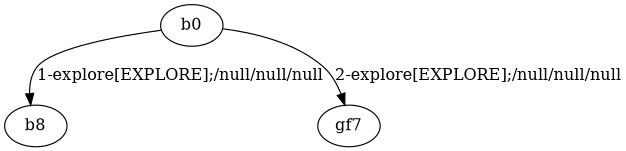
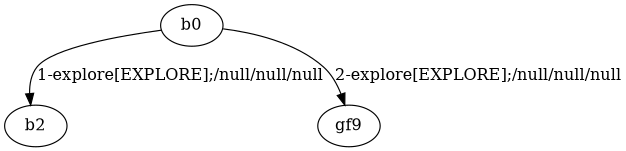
node "b8": label "b8" -> "b2"
node "gf7": label "gf7" -> "gf9"
